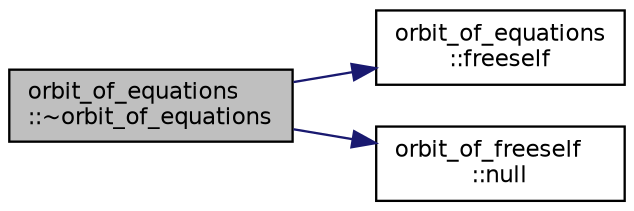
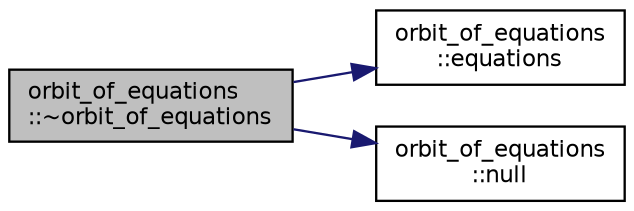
node "orbit_of_equations ::freeself": label "orbit_of_equations ::freeself" -> "orbit_of_equations ::equations"
node "orbit_of_freeself ::null": label "orbit_of_freeself ::null" -> "orbit_of_equations ::null"
